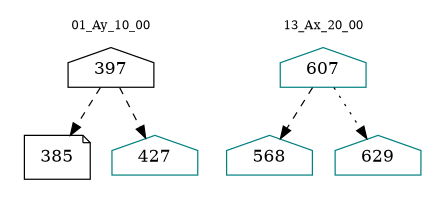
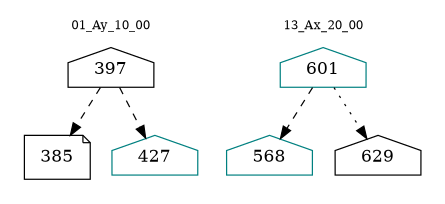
node "607": label "607" -> "601"
node "629": color teal -> black
